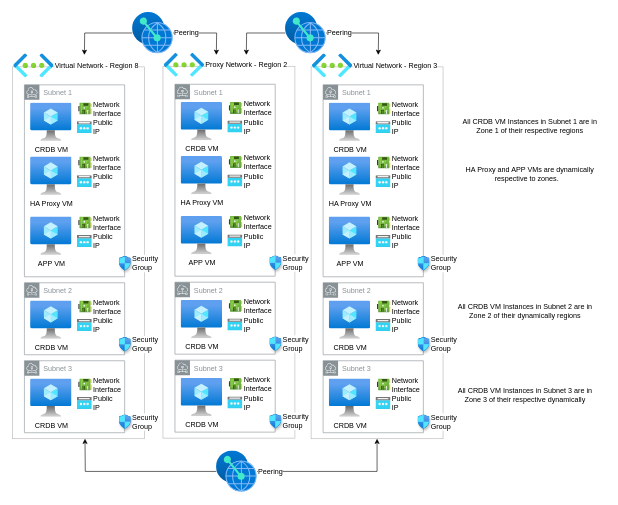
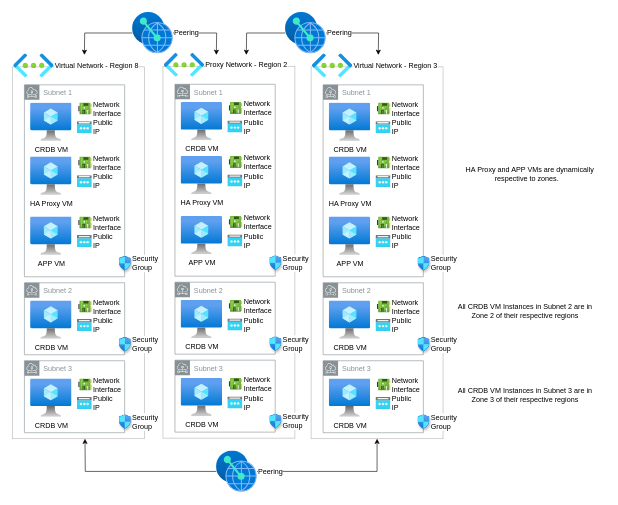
node "All CRDB VM Instances in Subnet 1 are in Zone 1 of their respective regions": removed
node "All CRDB VM Instances in Subnet 2 are in Zone 2 of their dynamically regions": label "All CRDB VM Instances in Subnet 2 are in Zone 2 of their dynamically regions" -> "All CRDB VM Instances in Subnet 2 are in Zone 2 of their respective regions"
node "All CRDB VM Instances in Subnet 3 are in Zone 3 of their respective dynamically": label "All CRDB VM Instances in Subnet 3 are in Zone 3 of their respective dynamically" -> "All CRDB VM Instances in Subnet 3 are in Zone 3 of their respective regions"
